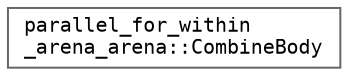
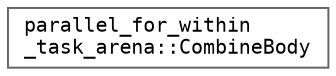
node "parallel_for_within _arena_arena::CombineBody": label "parallel_for_within _arena_arena::CombineBody" -> "parallel_for_within _task_arena::CombineBody"
